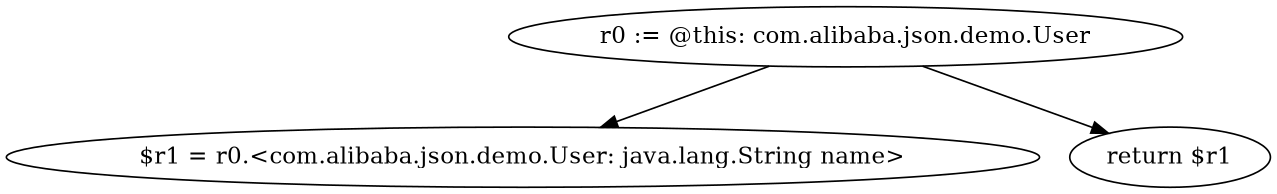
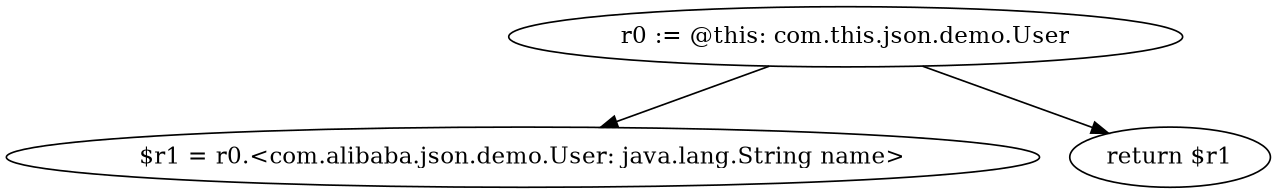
node "r0 := @this: com.alibaba.json.demo.User": label "r0 := @this: com.alibaba.json.demo.User" -> "r0 := @this: com.this.json.demo.User"
